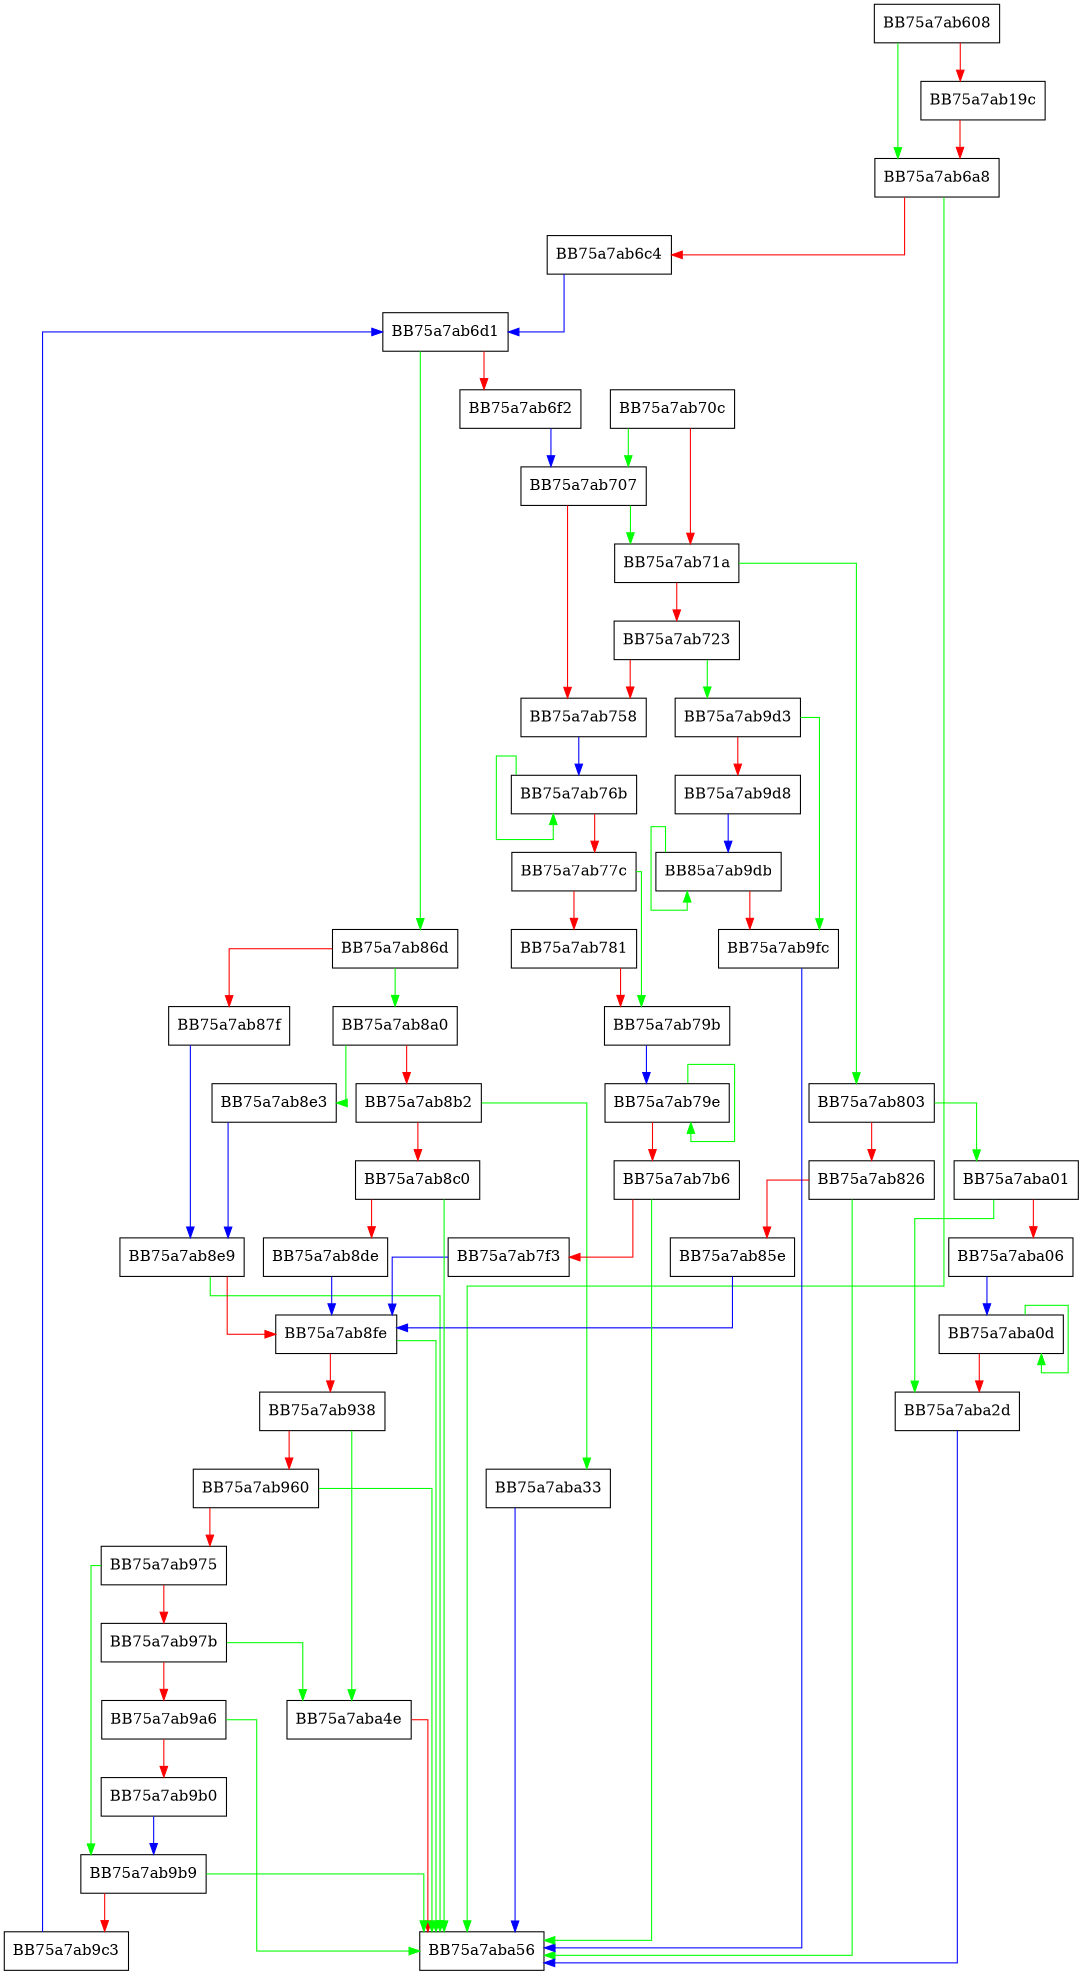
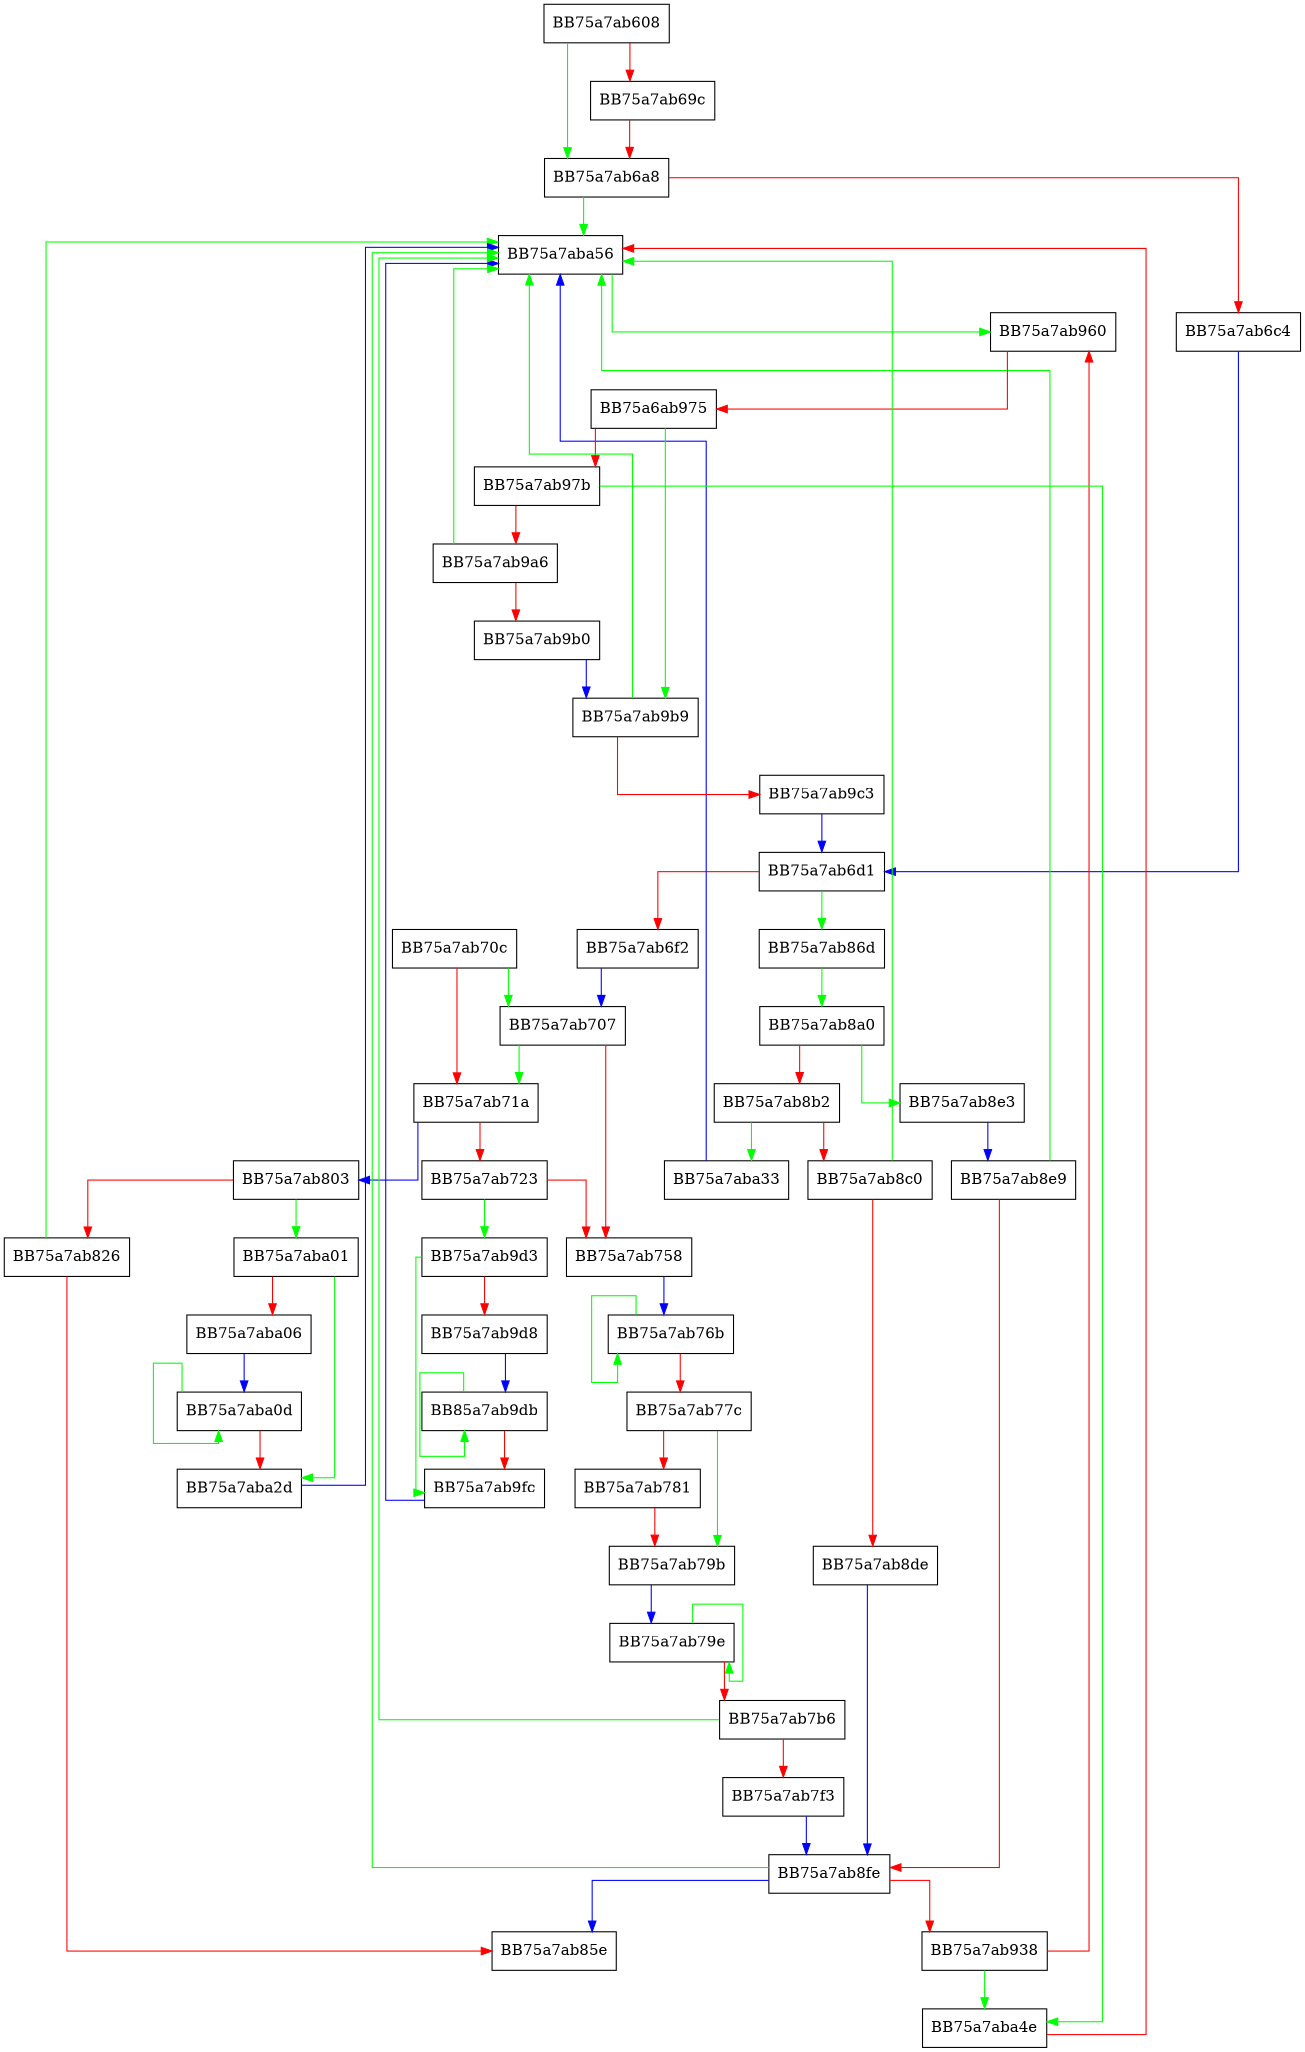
node "BB75a7ab19c": label "BB75a7ab19c" -> "BB75a7ab69c"
edge "BB75a7ab71a" -> "BB75a7ab803": color green -> blue
node "BB75a7ab87f": removed
edge "BB75a7ab85e" -> "BB75a7ab8fe": reversed
node "BB75a7ab975": label "BB75a7ab975" -> "BB75a6ab975"
edge "BB75a7ab960" -> "BB75a7aba56": reversed
